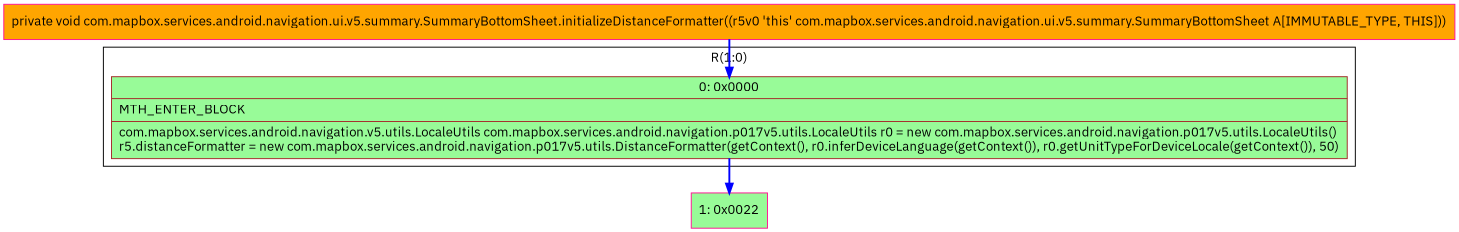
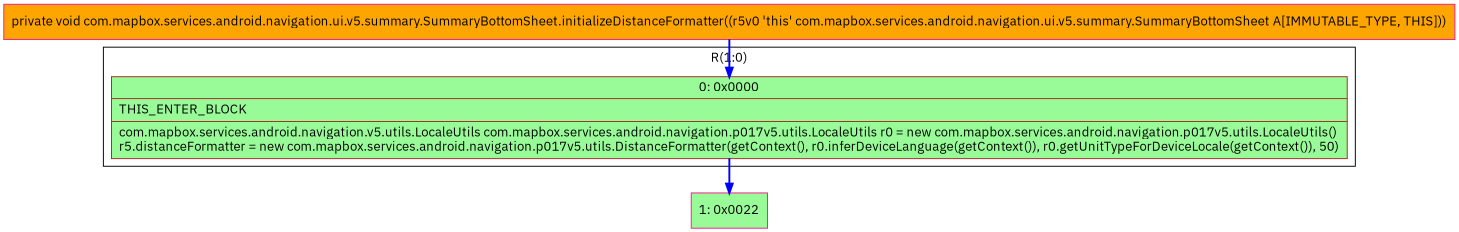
node "0: 0x0000": text "MTH_ENTER_BLOCK" -> "THIS_ENTER_BLOCK"
